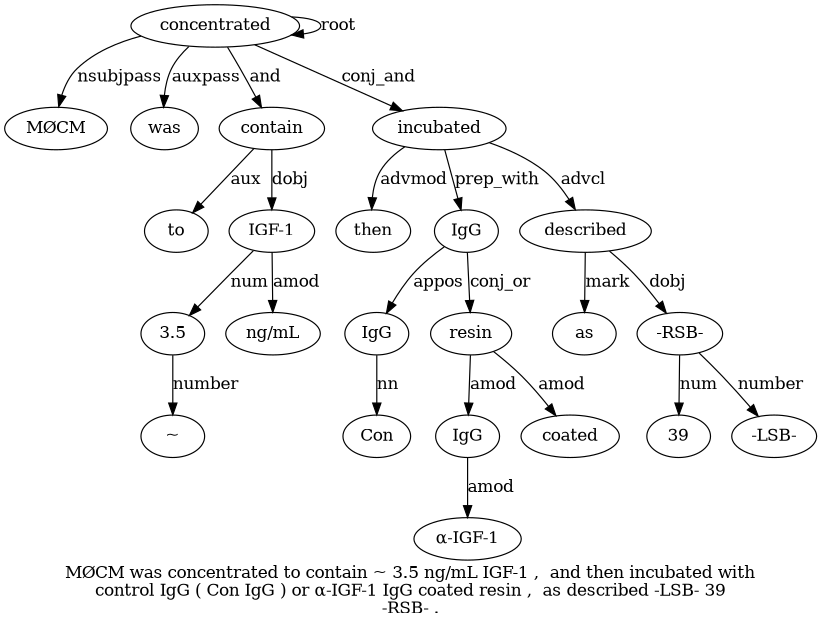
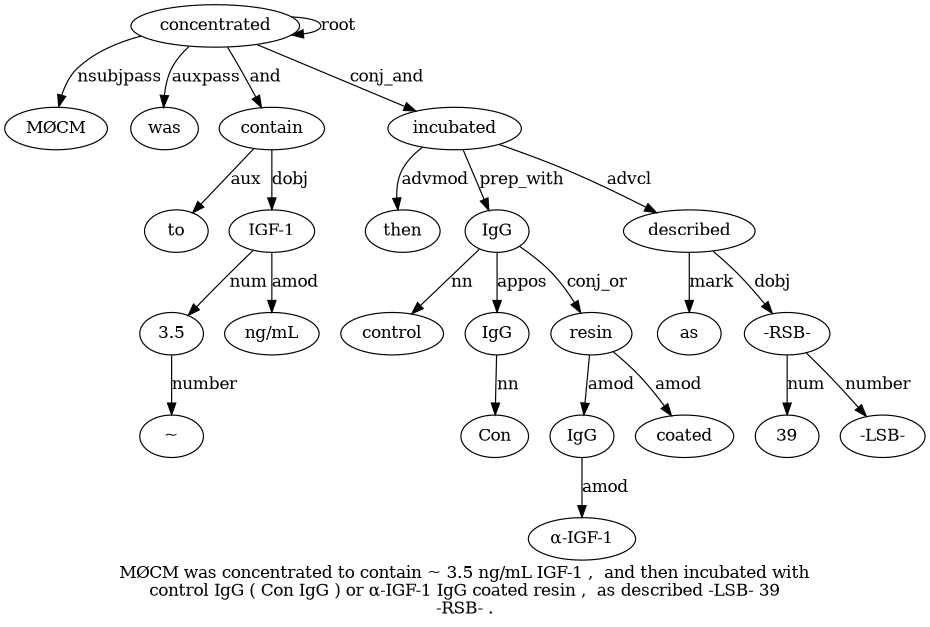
node "control": added
